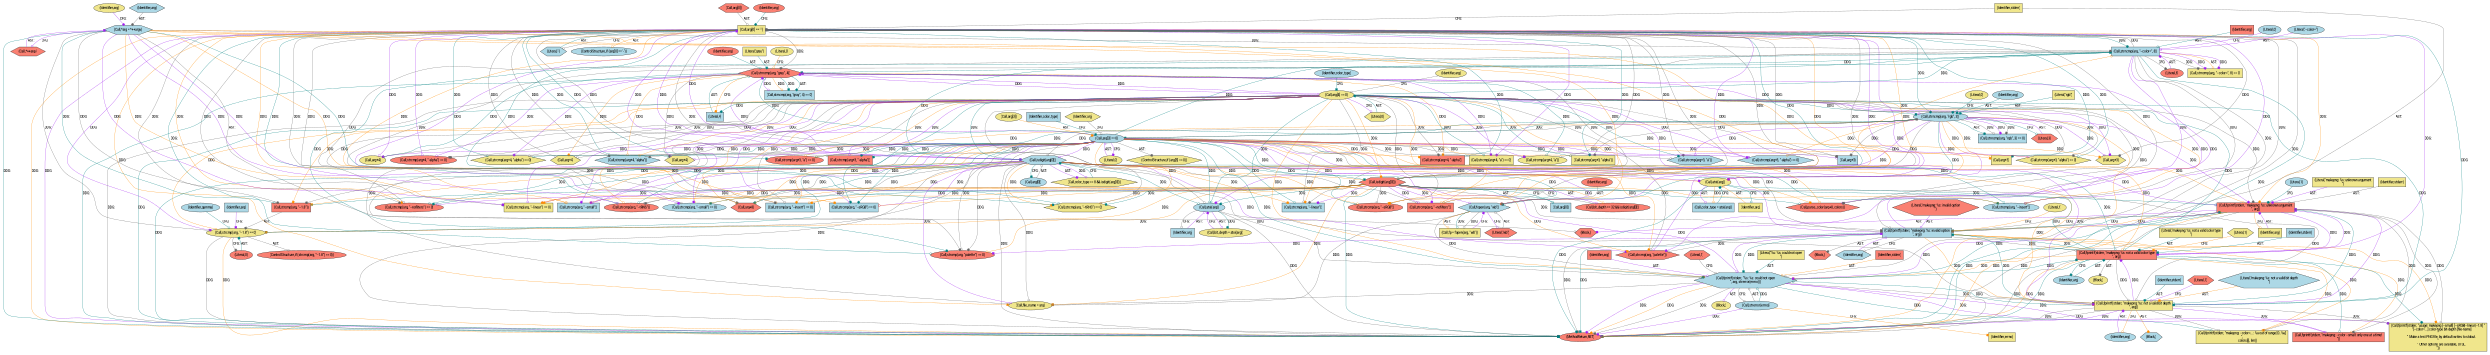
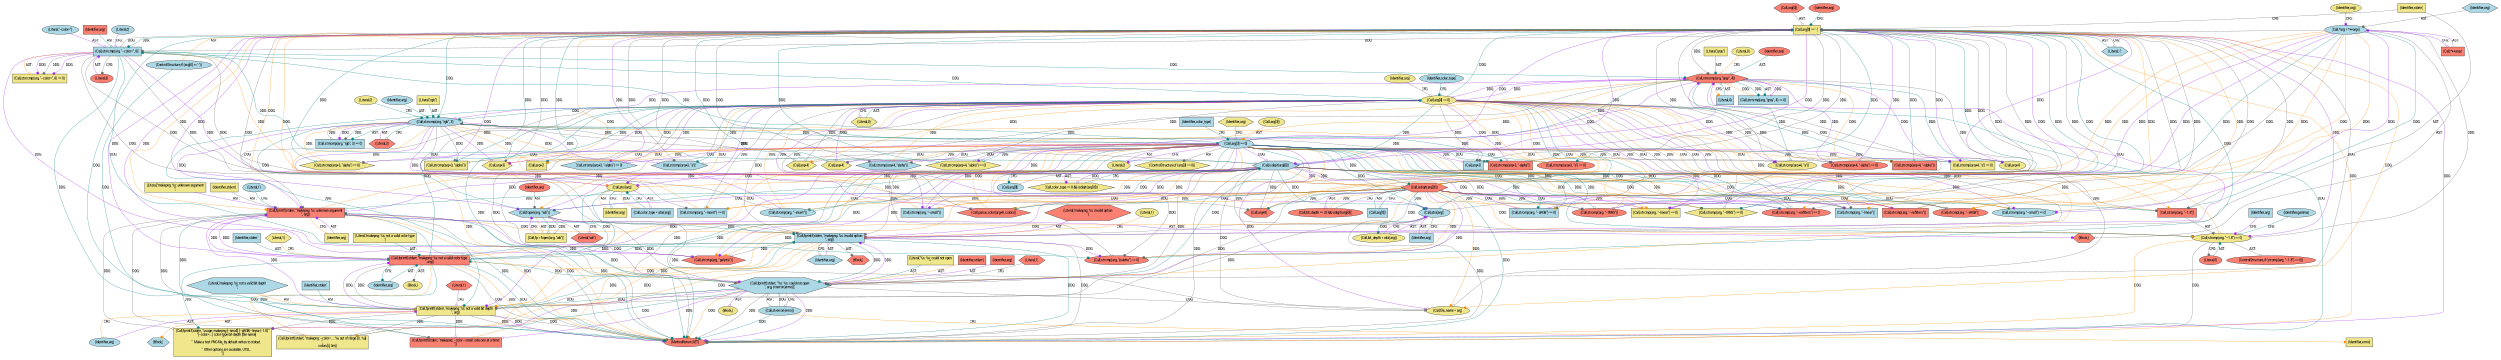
node "(Call,*arg = *++argv)": shape hexagon -> ellipse
node "(Call,*++argv)": shape hexagon -> box
edge "(Call,arg[4] == 0)" -> "(Literal,4)": now "(Call,arg[4] == 0)" -> "(Call,arg[0] == '-')"
edge "(Call,strerror(errno))" -> "(MethodReturn,RET)": color purple -> teal
edge "(Call,*arg = *++argv)" -> "(MethodReturn,RET)": now "(ControlStructure,if (arg[0] == '-'))" -> "(MethodReturn,RET)"
